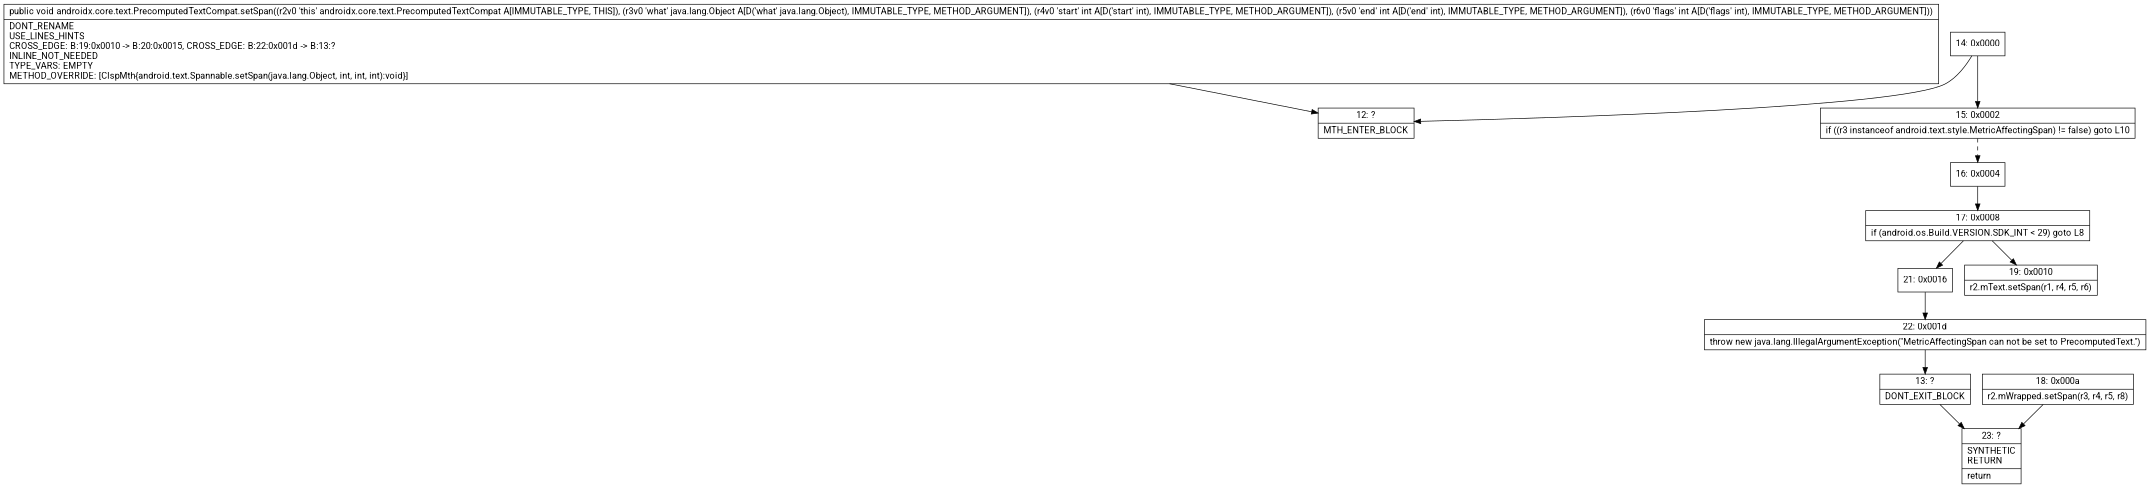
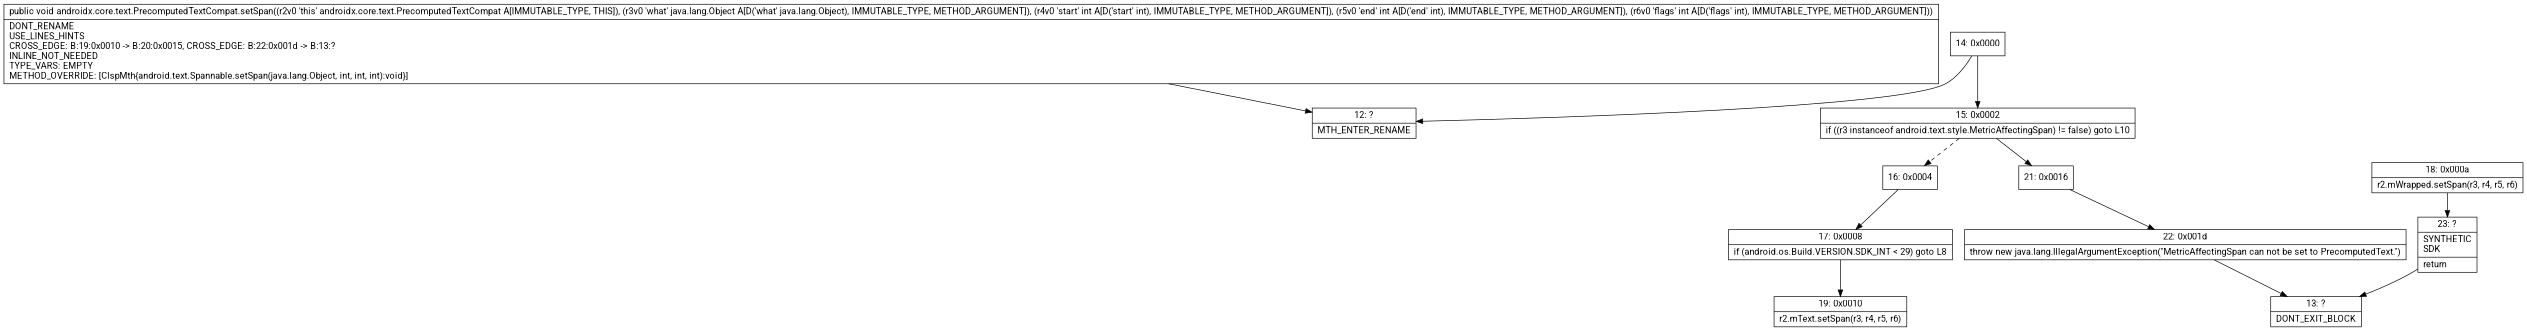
node "12: ?": text "MTH_ENTER_BLOCK" -> "MTH_ENTER_RENAME"
edge "17: 0x0008" -> "21: 0x0016": now "15: 0x0002" -> "21: 0x0016"
node "19: 0x0010": text "r2.mText.setSpan(r1, r4, r5, r6)" -> "r2.mText.setSpan(r3, r4, r5, r6)"
node "18: 0x000a": text "r2.mWrapped.setSpan(r3, r4, r5, r8)" -> "r2.mWrapped.setSpan(r3, r4, r5, r6)"
edge "13: ?" -> "23: ?": reversed
node "23: ?": text "RETURN" -> "SDK"
